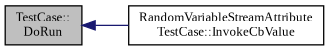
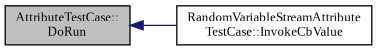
node "TestCase:: DoRun": label "TestCase:: DoRun" -> "AttributeTestCase:: DoRun"
